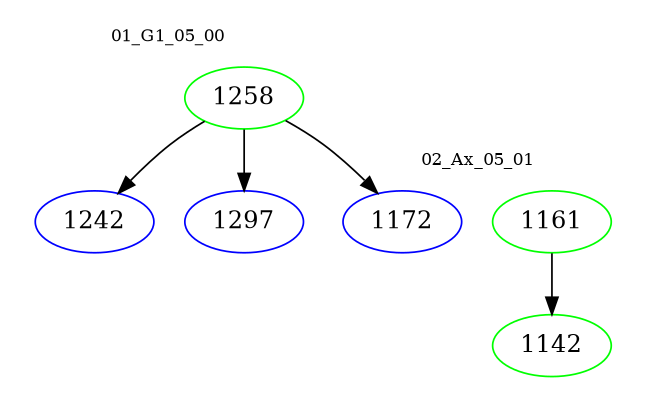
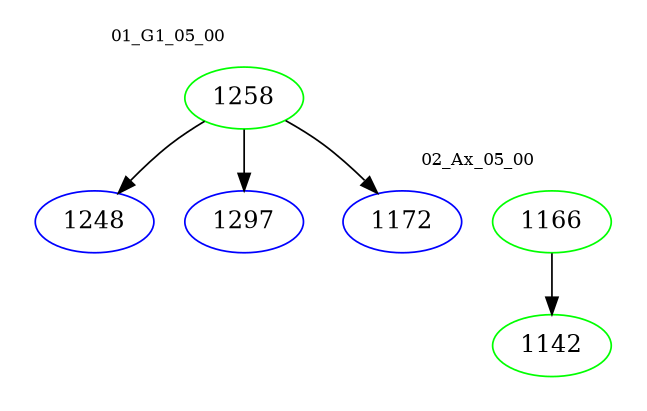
cluster "02_Ax_05_01": label "02_Ax_05_01" -> "02_Ax_05_00"
node "1242": label "1242" -> "1248"
node "1161": label "1161" -> "1166"
